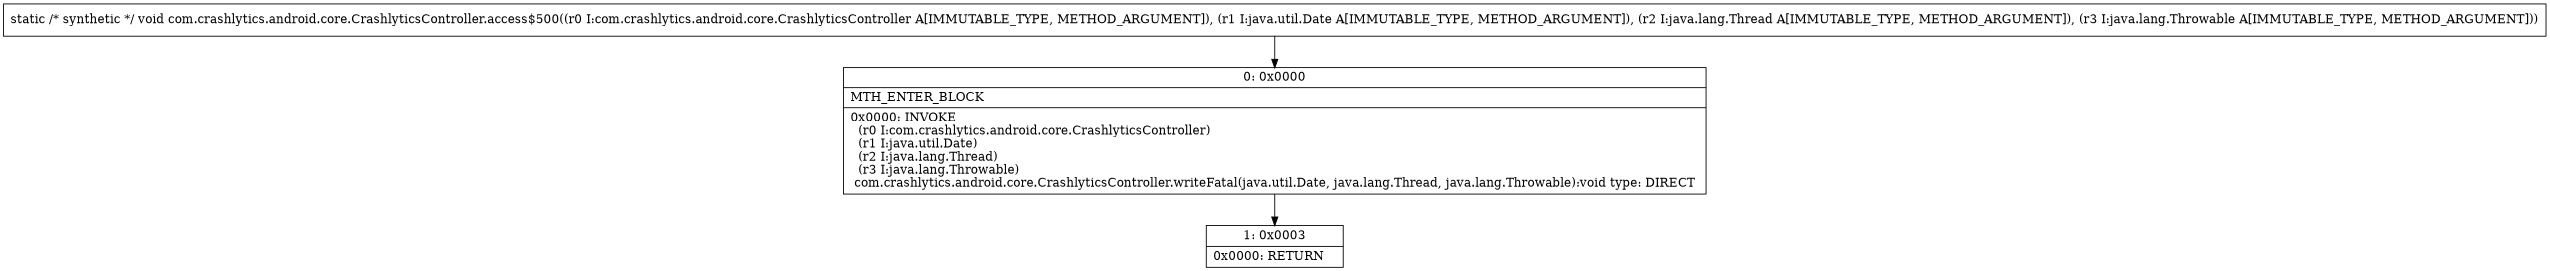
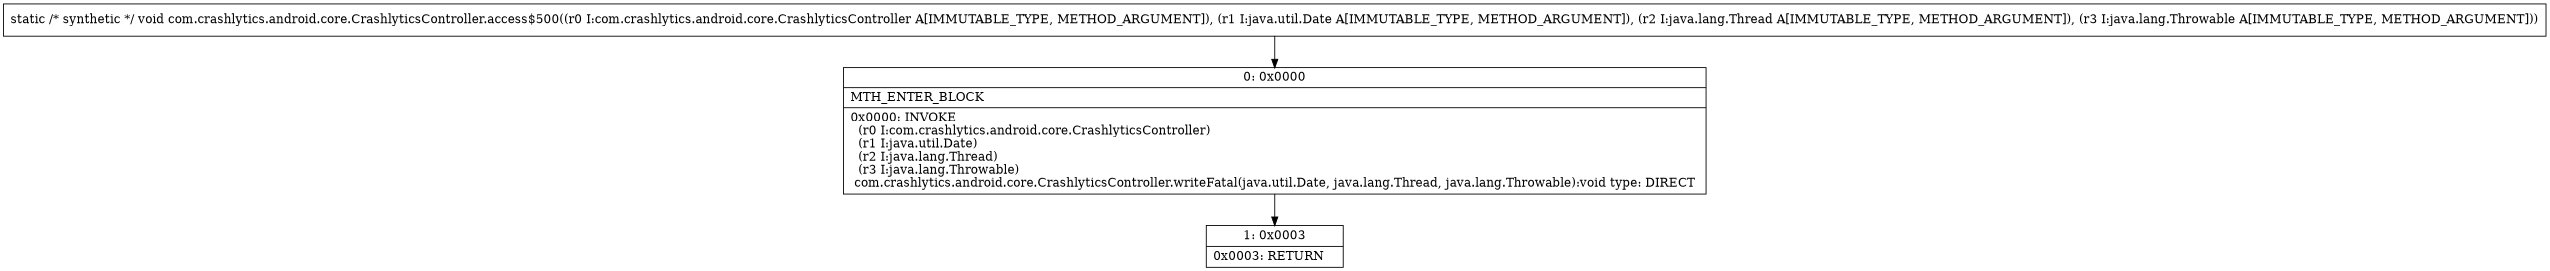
node "1: 0x0003": text "0x0000: RETURN" -> "0x0003: RETURN"
